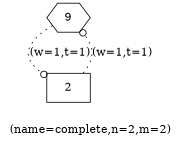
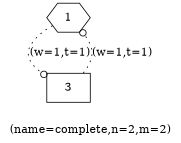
node "9": label "9" -> "1"
node "2": label "2" -> "3"
